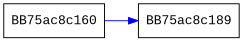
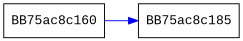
node "BB75ac8c189": label "BB75ac8c189" -> "BB75ac8c185"
